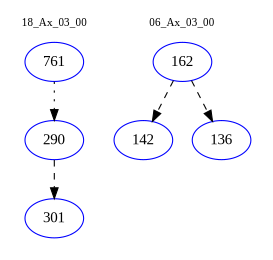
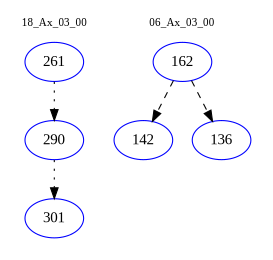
node "761": label "761" -> "261"
edge "290" -> "301": style dashed -> dotted
